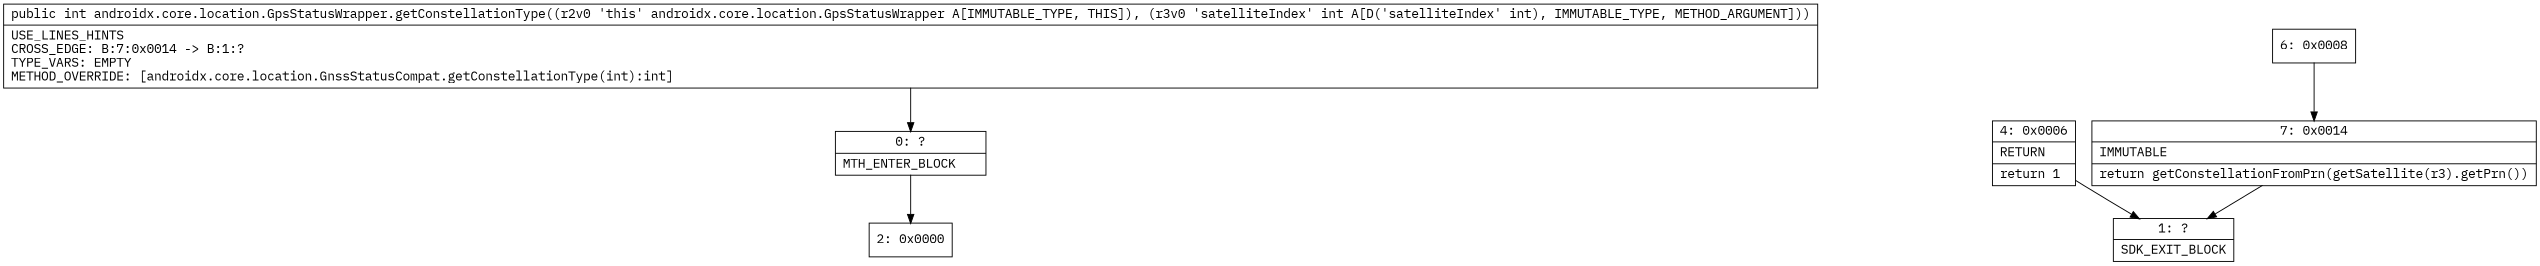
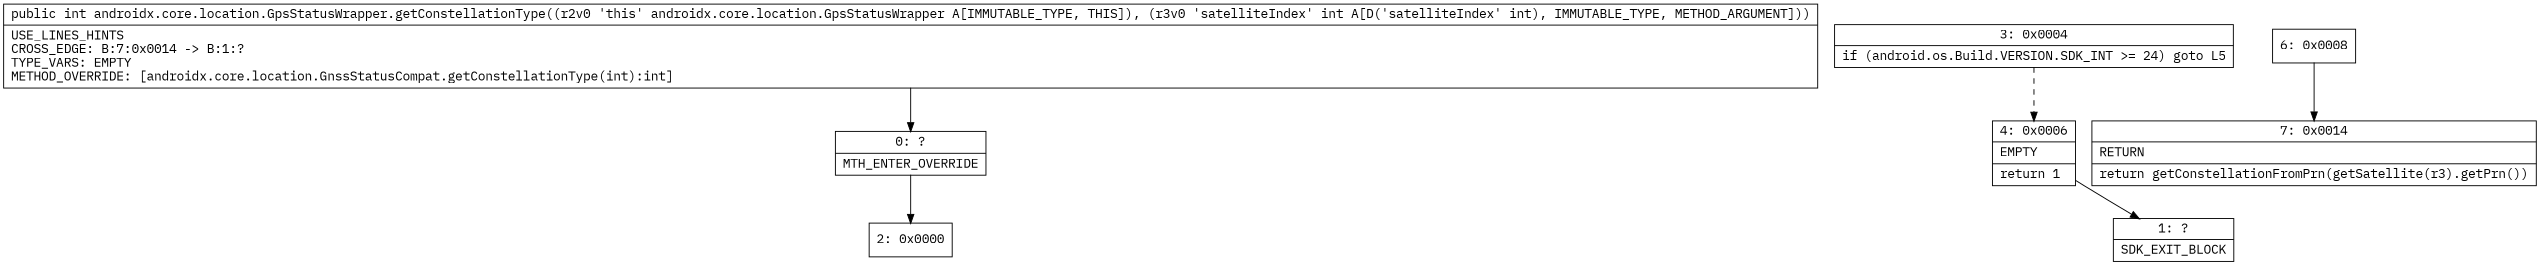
node "3: 0x0004": added
node "4: 0x0006": text "RETURN" -> "EMPTY"
node "7: 0x0014": text "IMMUTABLE" -> "RETURN"
node "0: ?": text "MTH_ENTER_BLOCK" -> "MTH_ENTER_OVERRIDE"
edge "7: 0x0014" -> "1: ?": removed
